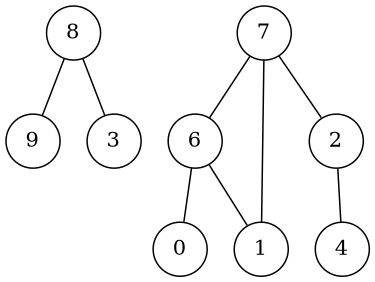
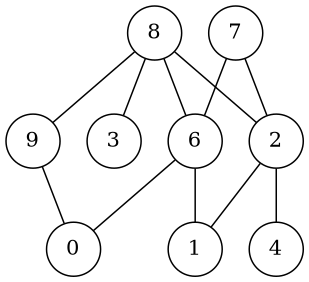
edge "8" -- "2": added
edge "8" -- "6": added
edge "7" -- "1": now "2" -- "1"
edge "9" -- "0": added
